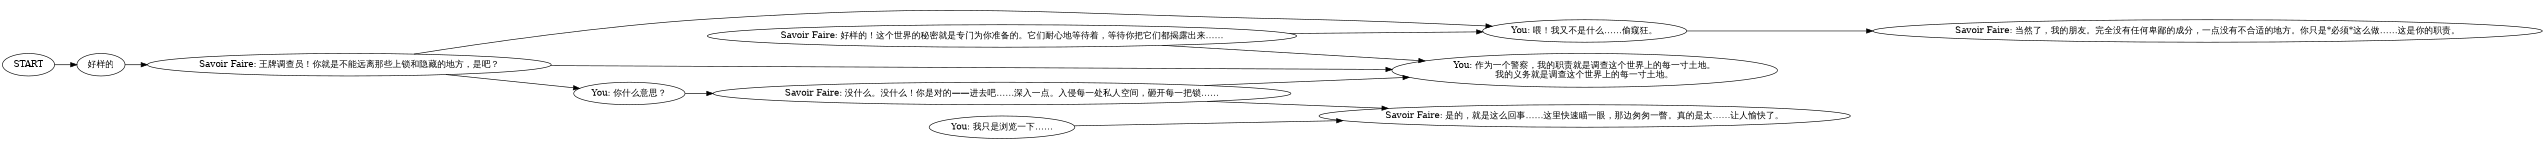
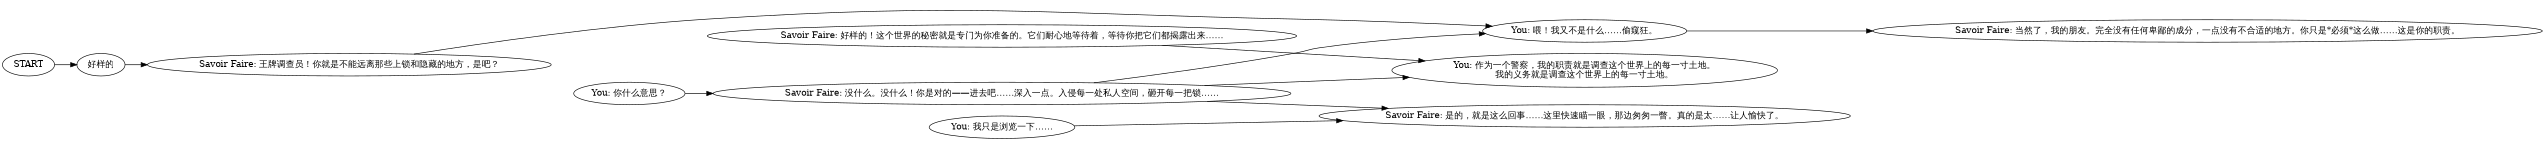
edge "Savoir Faire: 好样的！这个世界的秘密就是专门为你准备的。它们耐心地等待着，等待你把它们都揭露出来……" -> "You: 喂！我又不是什么……偷窥狂。": now "Savoir Faire: 没什么。没什么！你是对的——进去吧……深入一点。入侵每一处私人空间，砸开每一把锁……" -> "You: 喂！我又不是什么……偷窥狂。"
edge "Savoir Faire: 王牌调查员！你就是不能远离那些上锁和隐藏的地方，是吧？" -> "You: 作为一个警察，我的职责就是调查这个世界上的每一寸土地。 我的义务就是调查这个世界上的每一寸土地。": removed
edge "Savoir Faire: 王牌调查员！你就是不能远离那些上锁和隐藏的地方，是吧？" -> "You: 你什么意思？": removed
